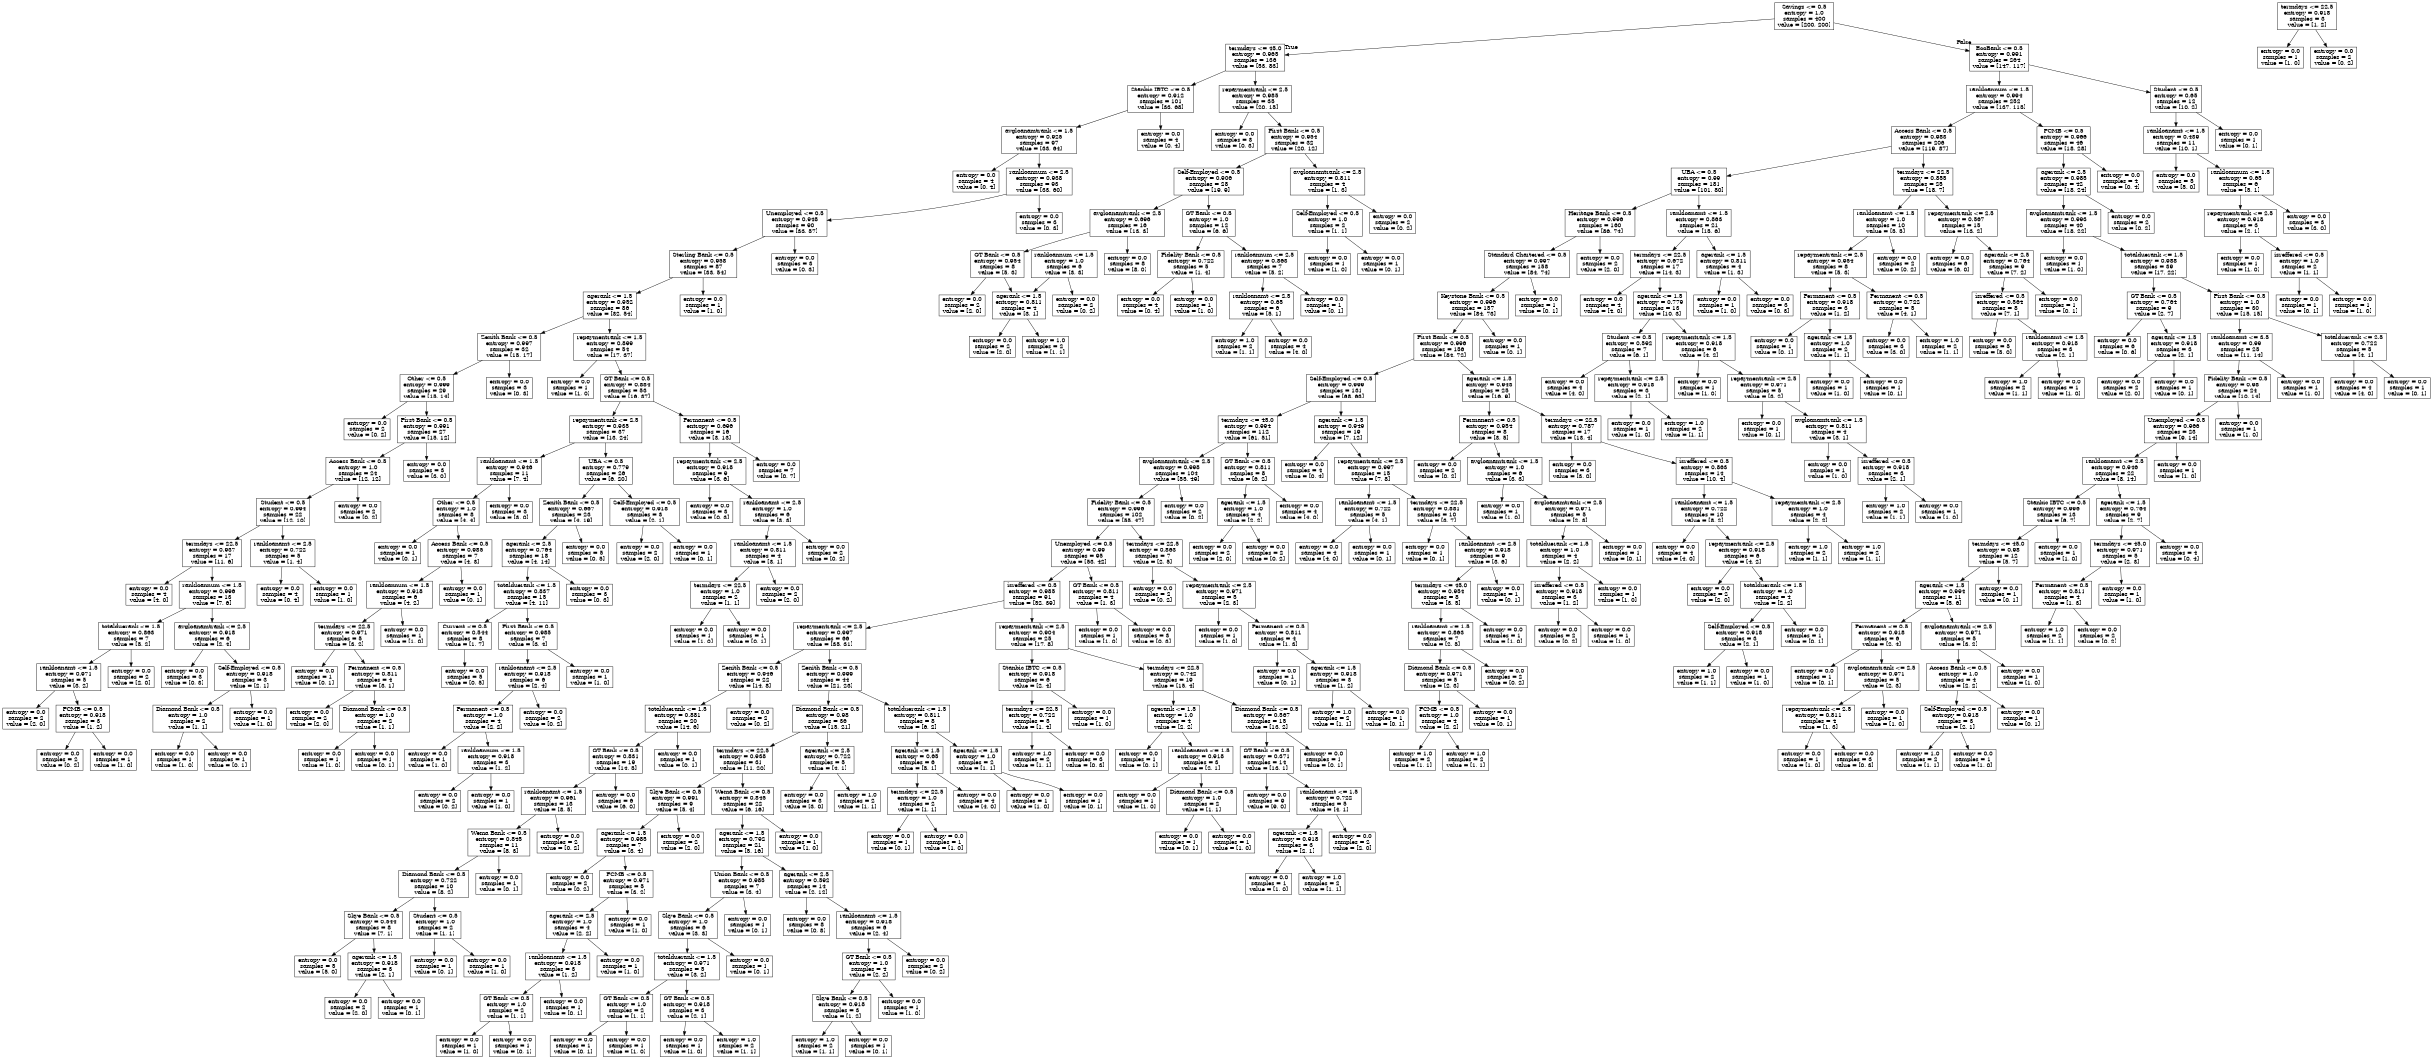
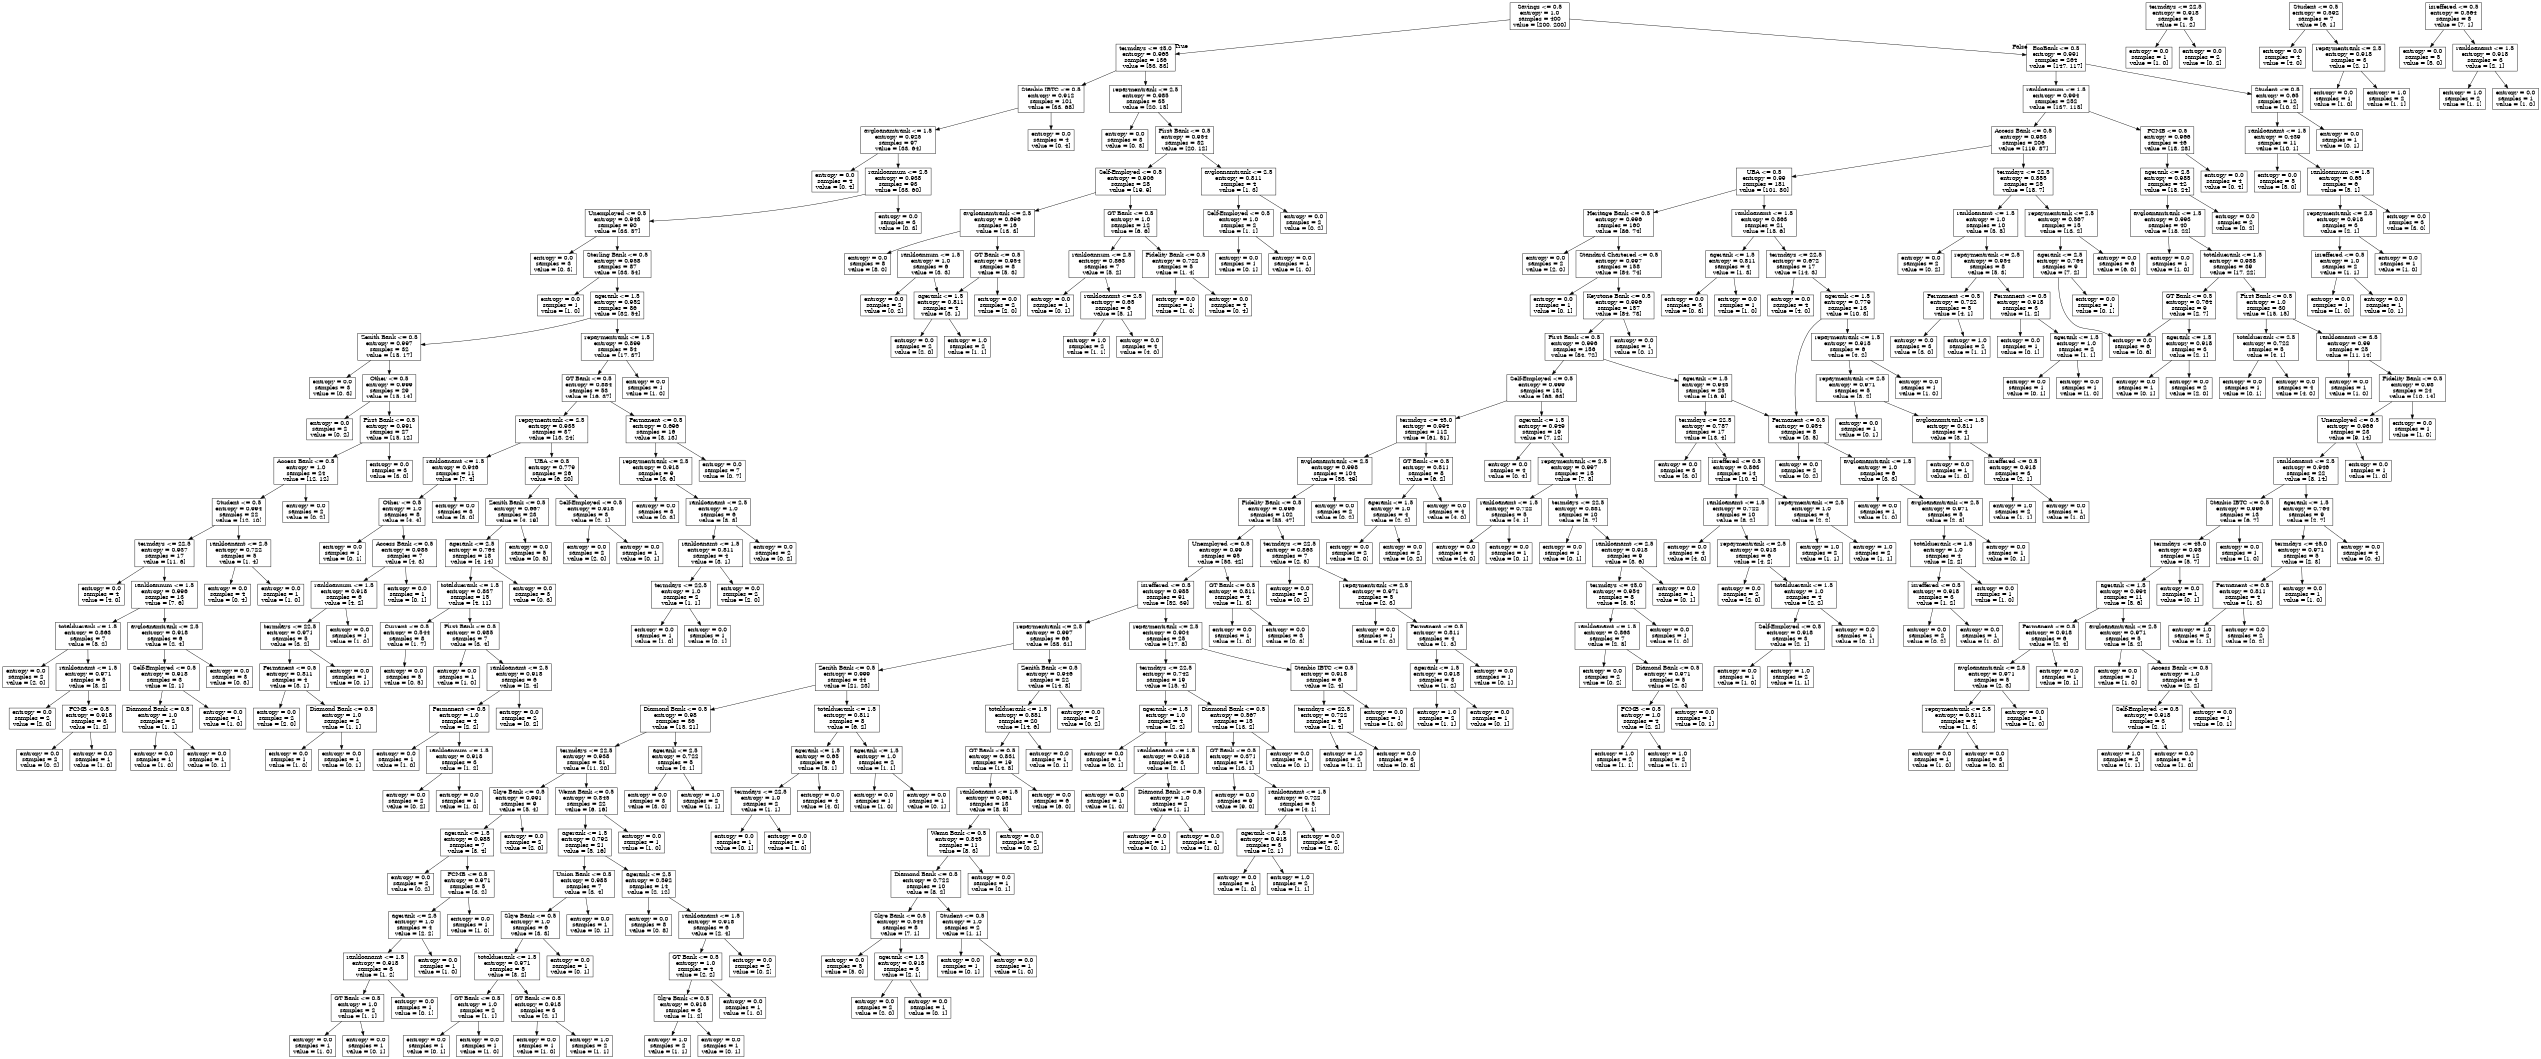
edge "agerank <= 2.5 entropy = 0.764 samples = 9 value = [7, 2]" -> "isreffered <= 0.5 entropy = 0.564 samples = 8 value = [7, 1]": now "agerank <= 2.5 entropy = 0.764 samples = 9 value = [7, 2]" -> "entropy = 0.0 samples = 6 value = [0, 6]"
edge "agerank <= 1.5 entropy = 0.779 samples = 13 value = [10, 3]" -> "Student <= 0.5 entropy = 0.592 samples = 7 value = [6, 1]": now "agerank <= 1.5 entropy = 0.779 samples = 13 value = [10, 3]" -> "Permanent <= 0.5 entropy = 0.954 samples = 8 value = [3, 5]"
